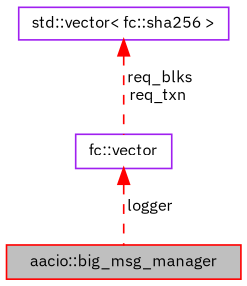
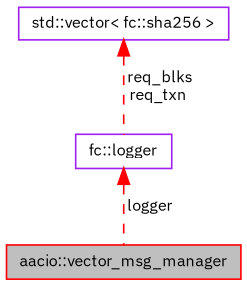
node "fc::vector": label "fc::vector" -> "fc::logger"
node "aacio::big_msg_manager": label "aacio::big_msg_manager" -> "aacio::vector_msg_manager"
